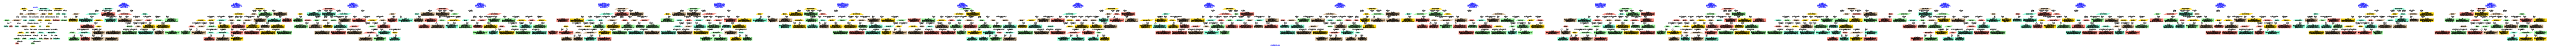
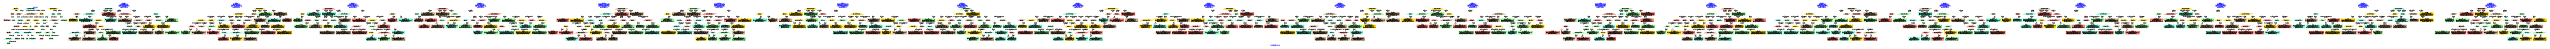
node "E67_Birth1": fillcolor gold -> palegreen
edge "E67_Birth1" -> "E52_Time-Span1": now "E67_Birth1" -> "birthDate"
